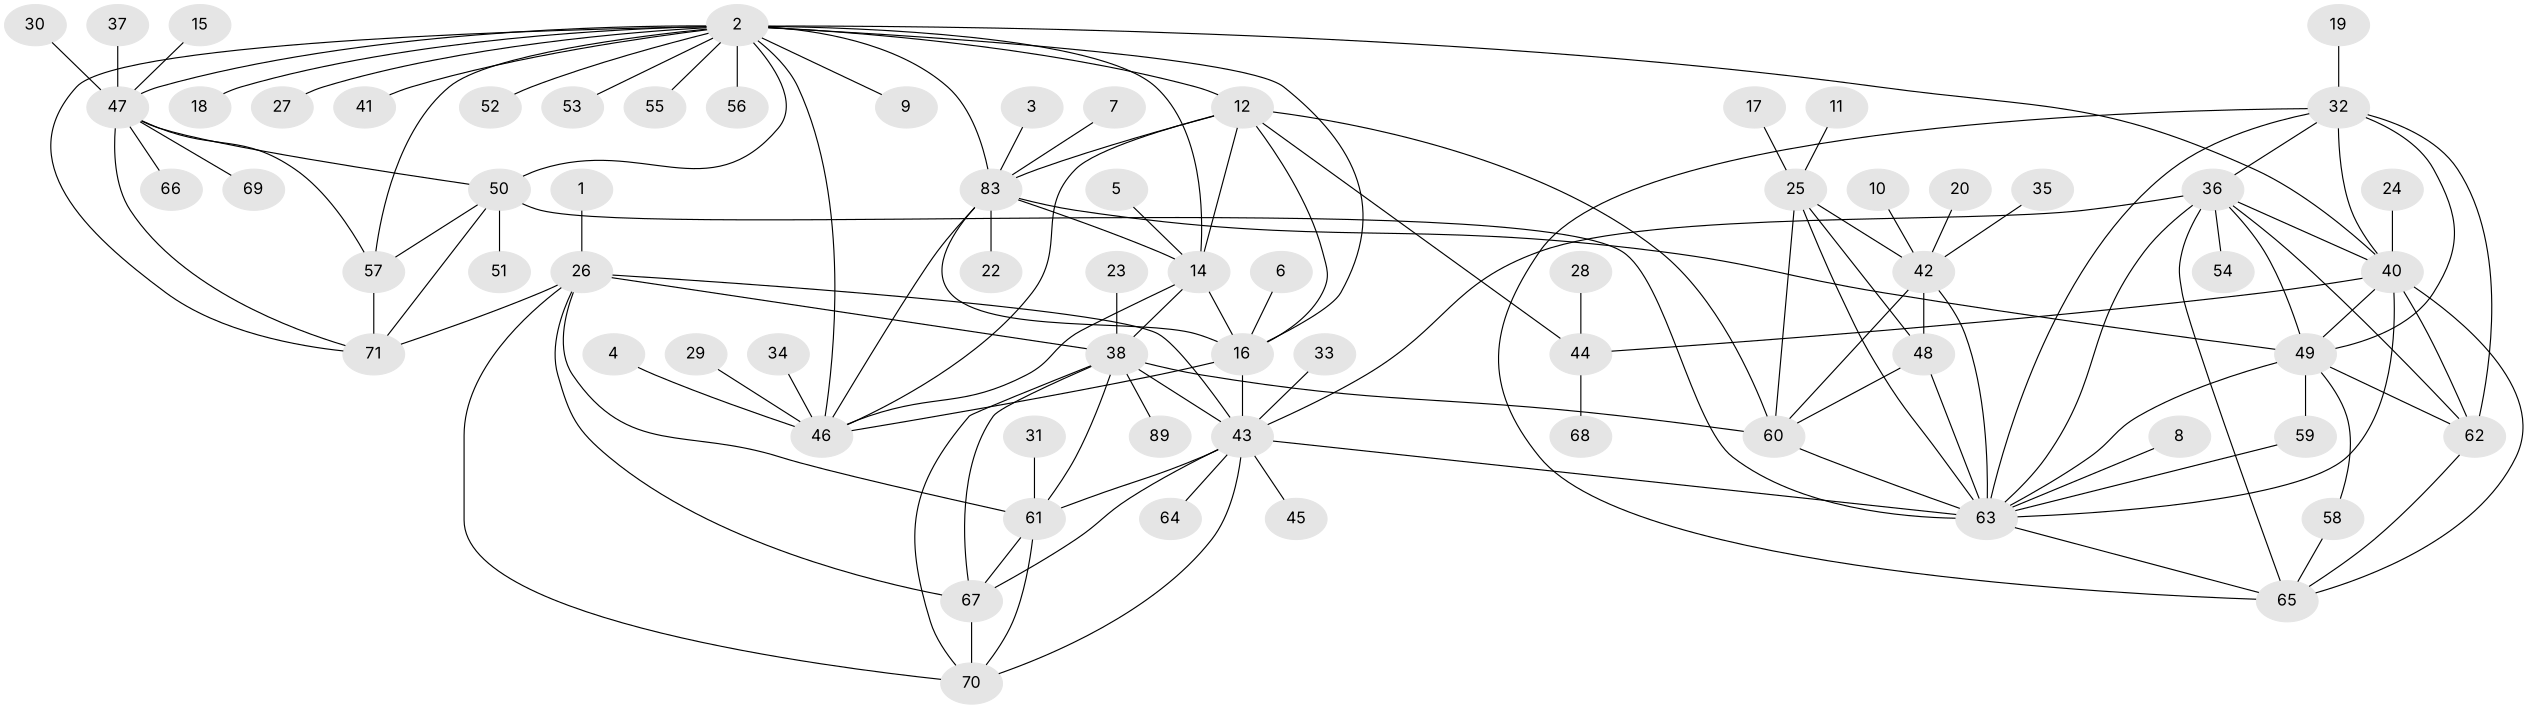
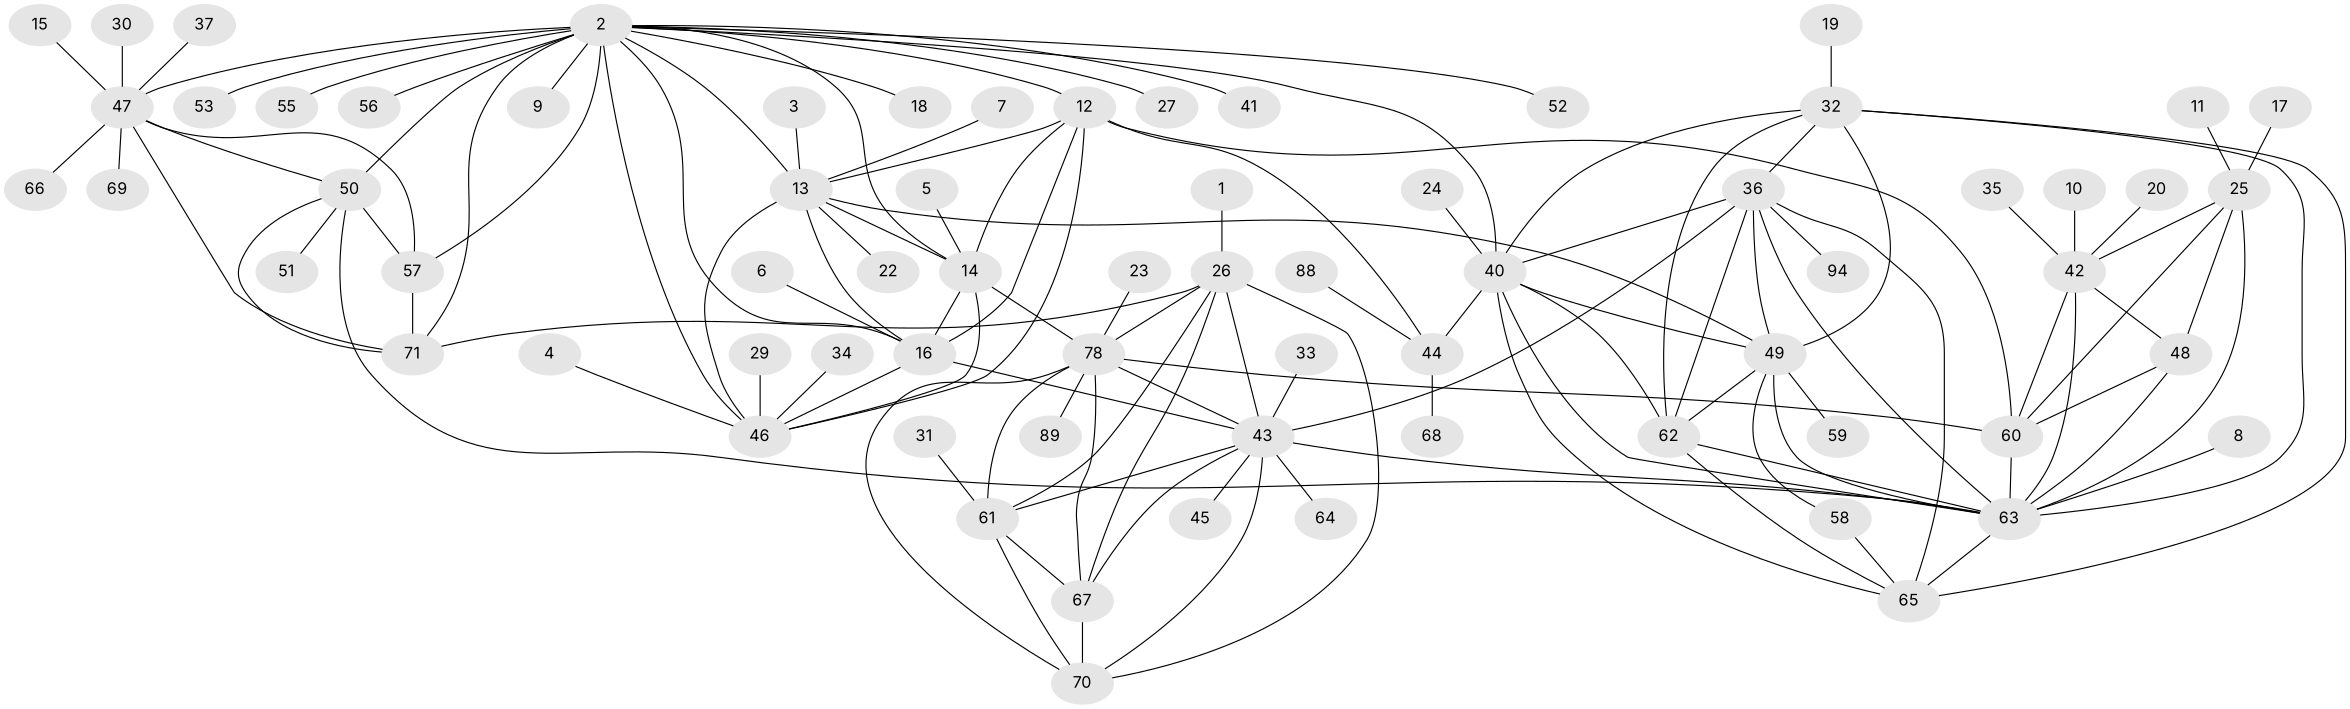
node "83": label "83" -> "13"
node "28": label "28" -> "88"
node "54": label "54" -> "94"
node "38": label "38" -> "78"
edge "59" -- "63": now "62" -- "63"
